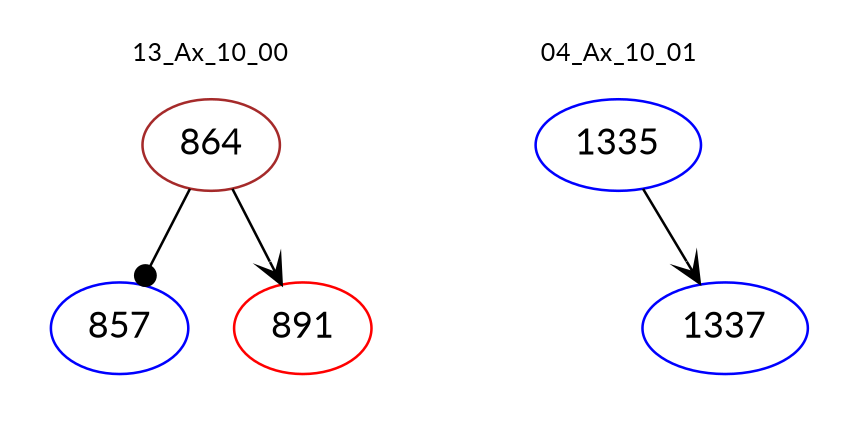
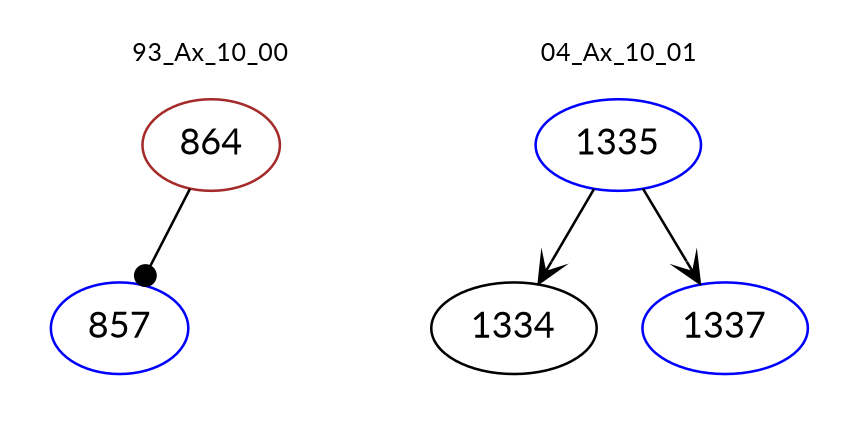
cluster "13_Ax_10_00": label "13_Ax_10_00" -> "93_Ax_10_00"
node "891": removed
node "1334": added
